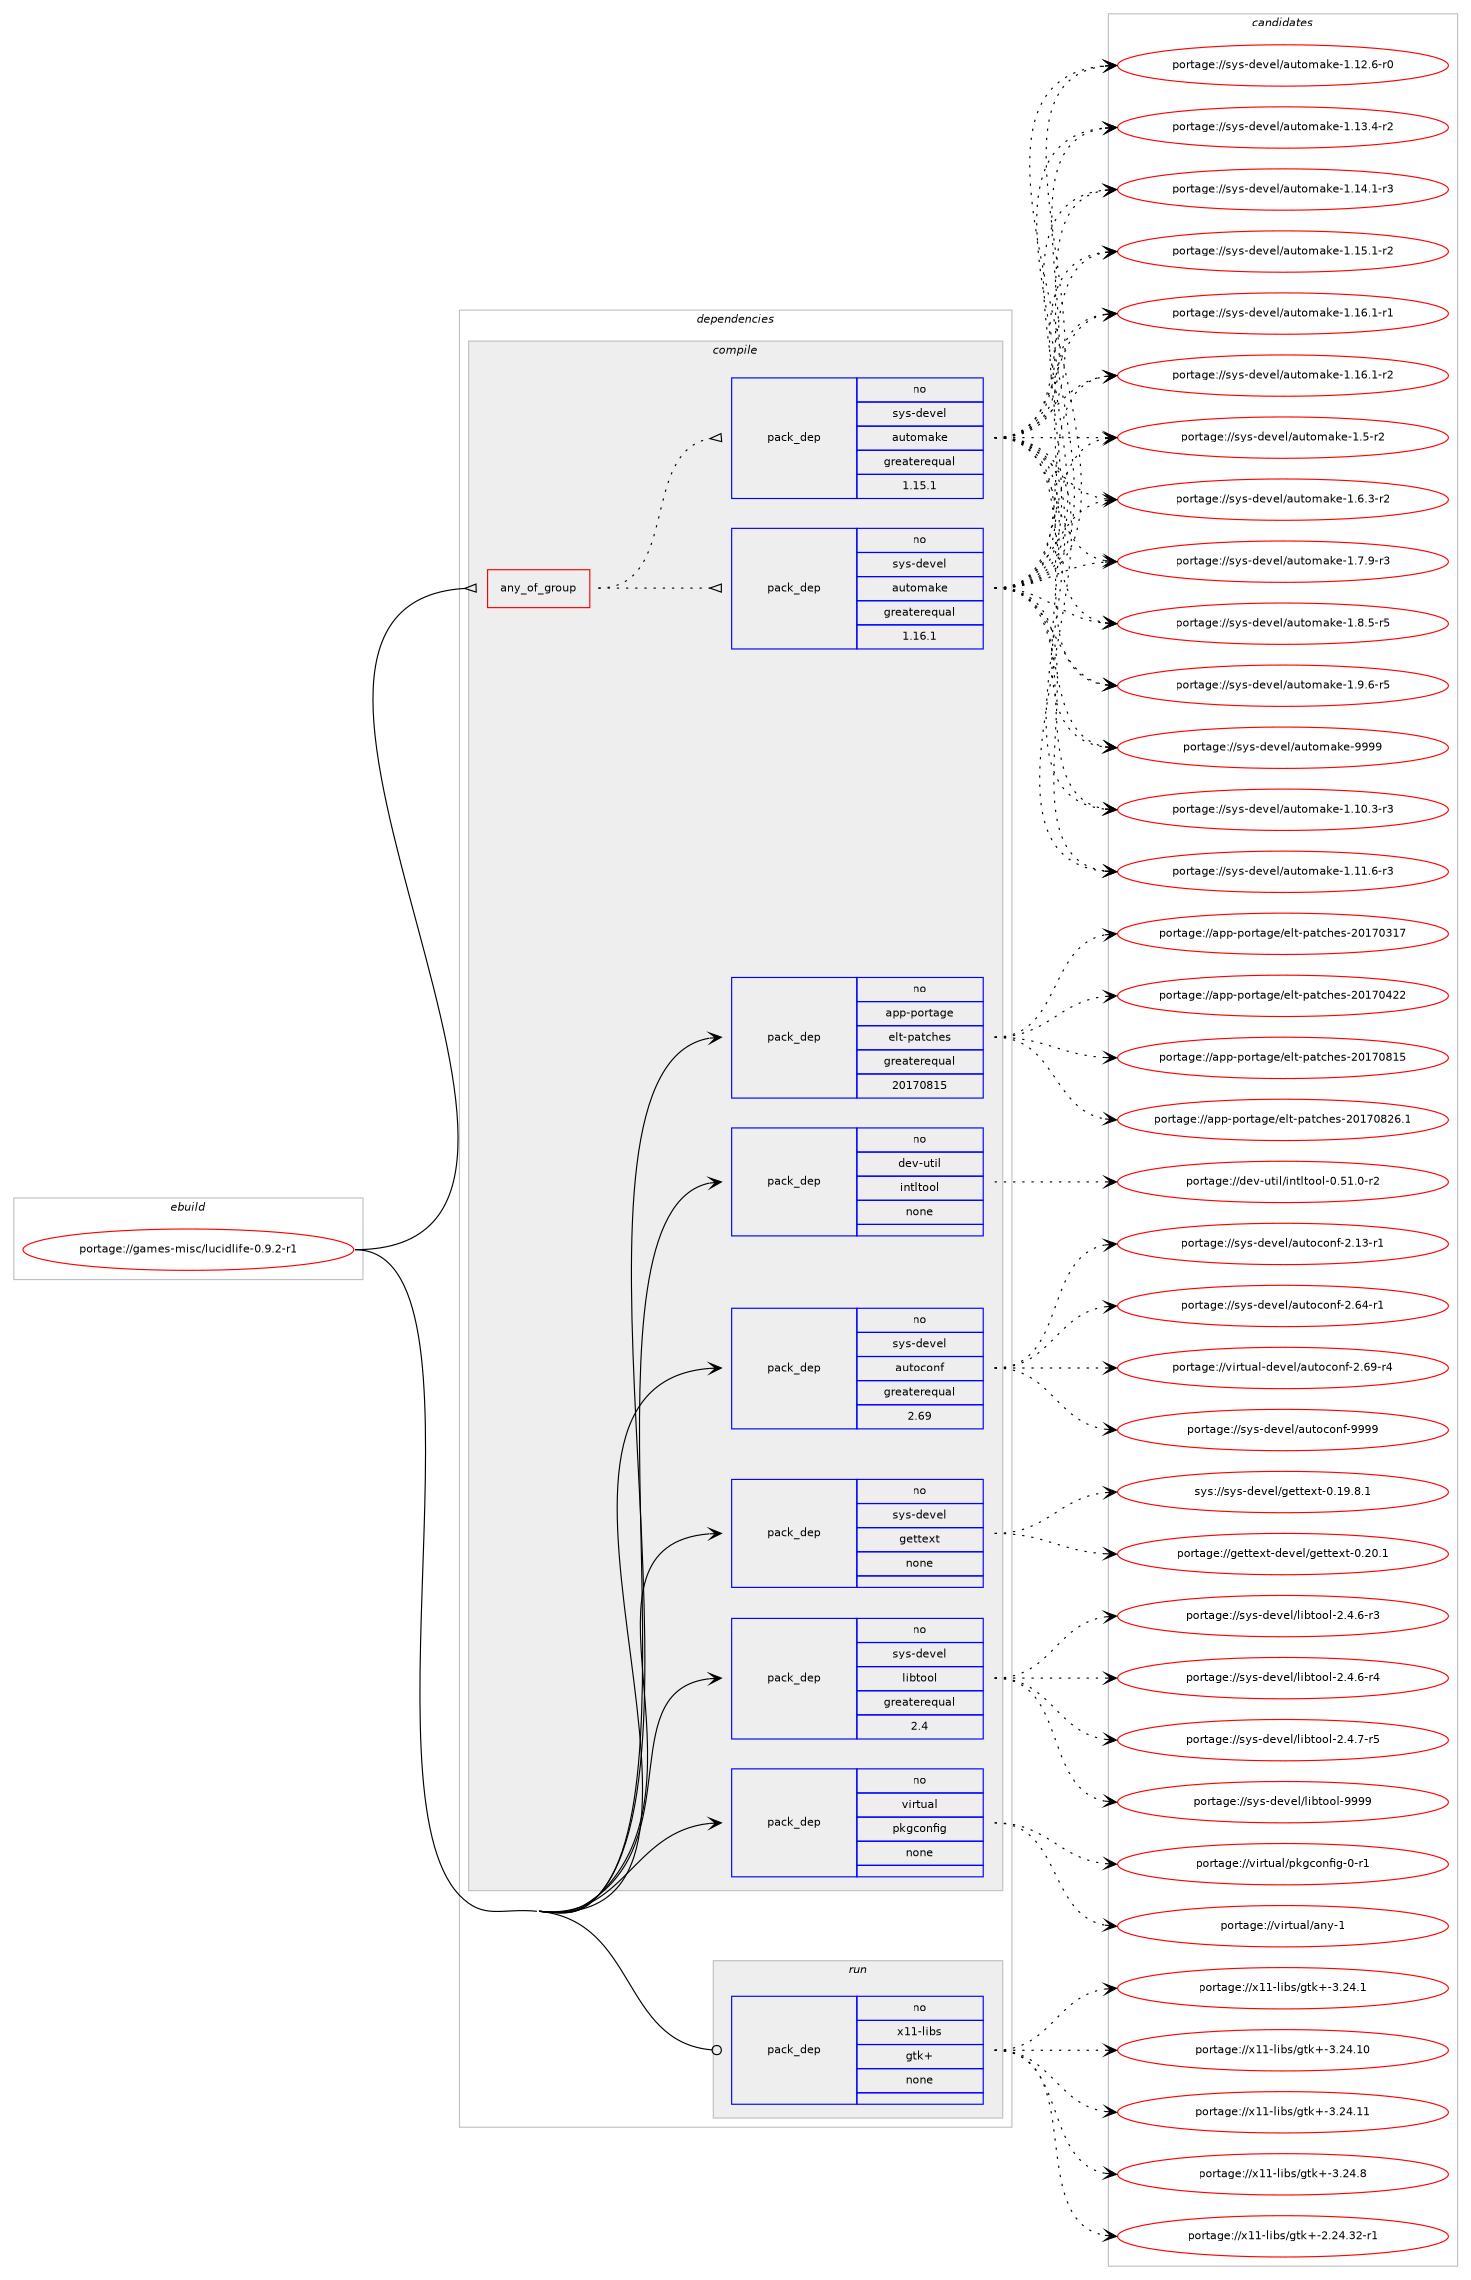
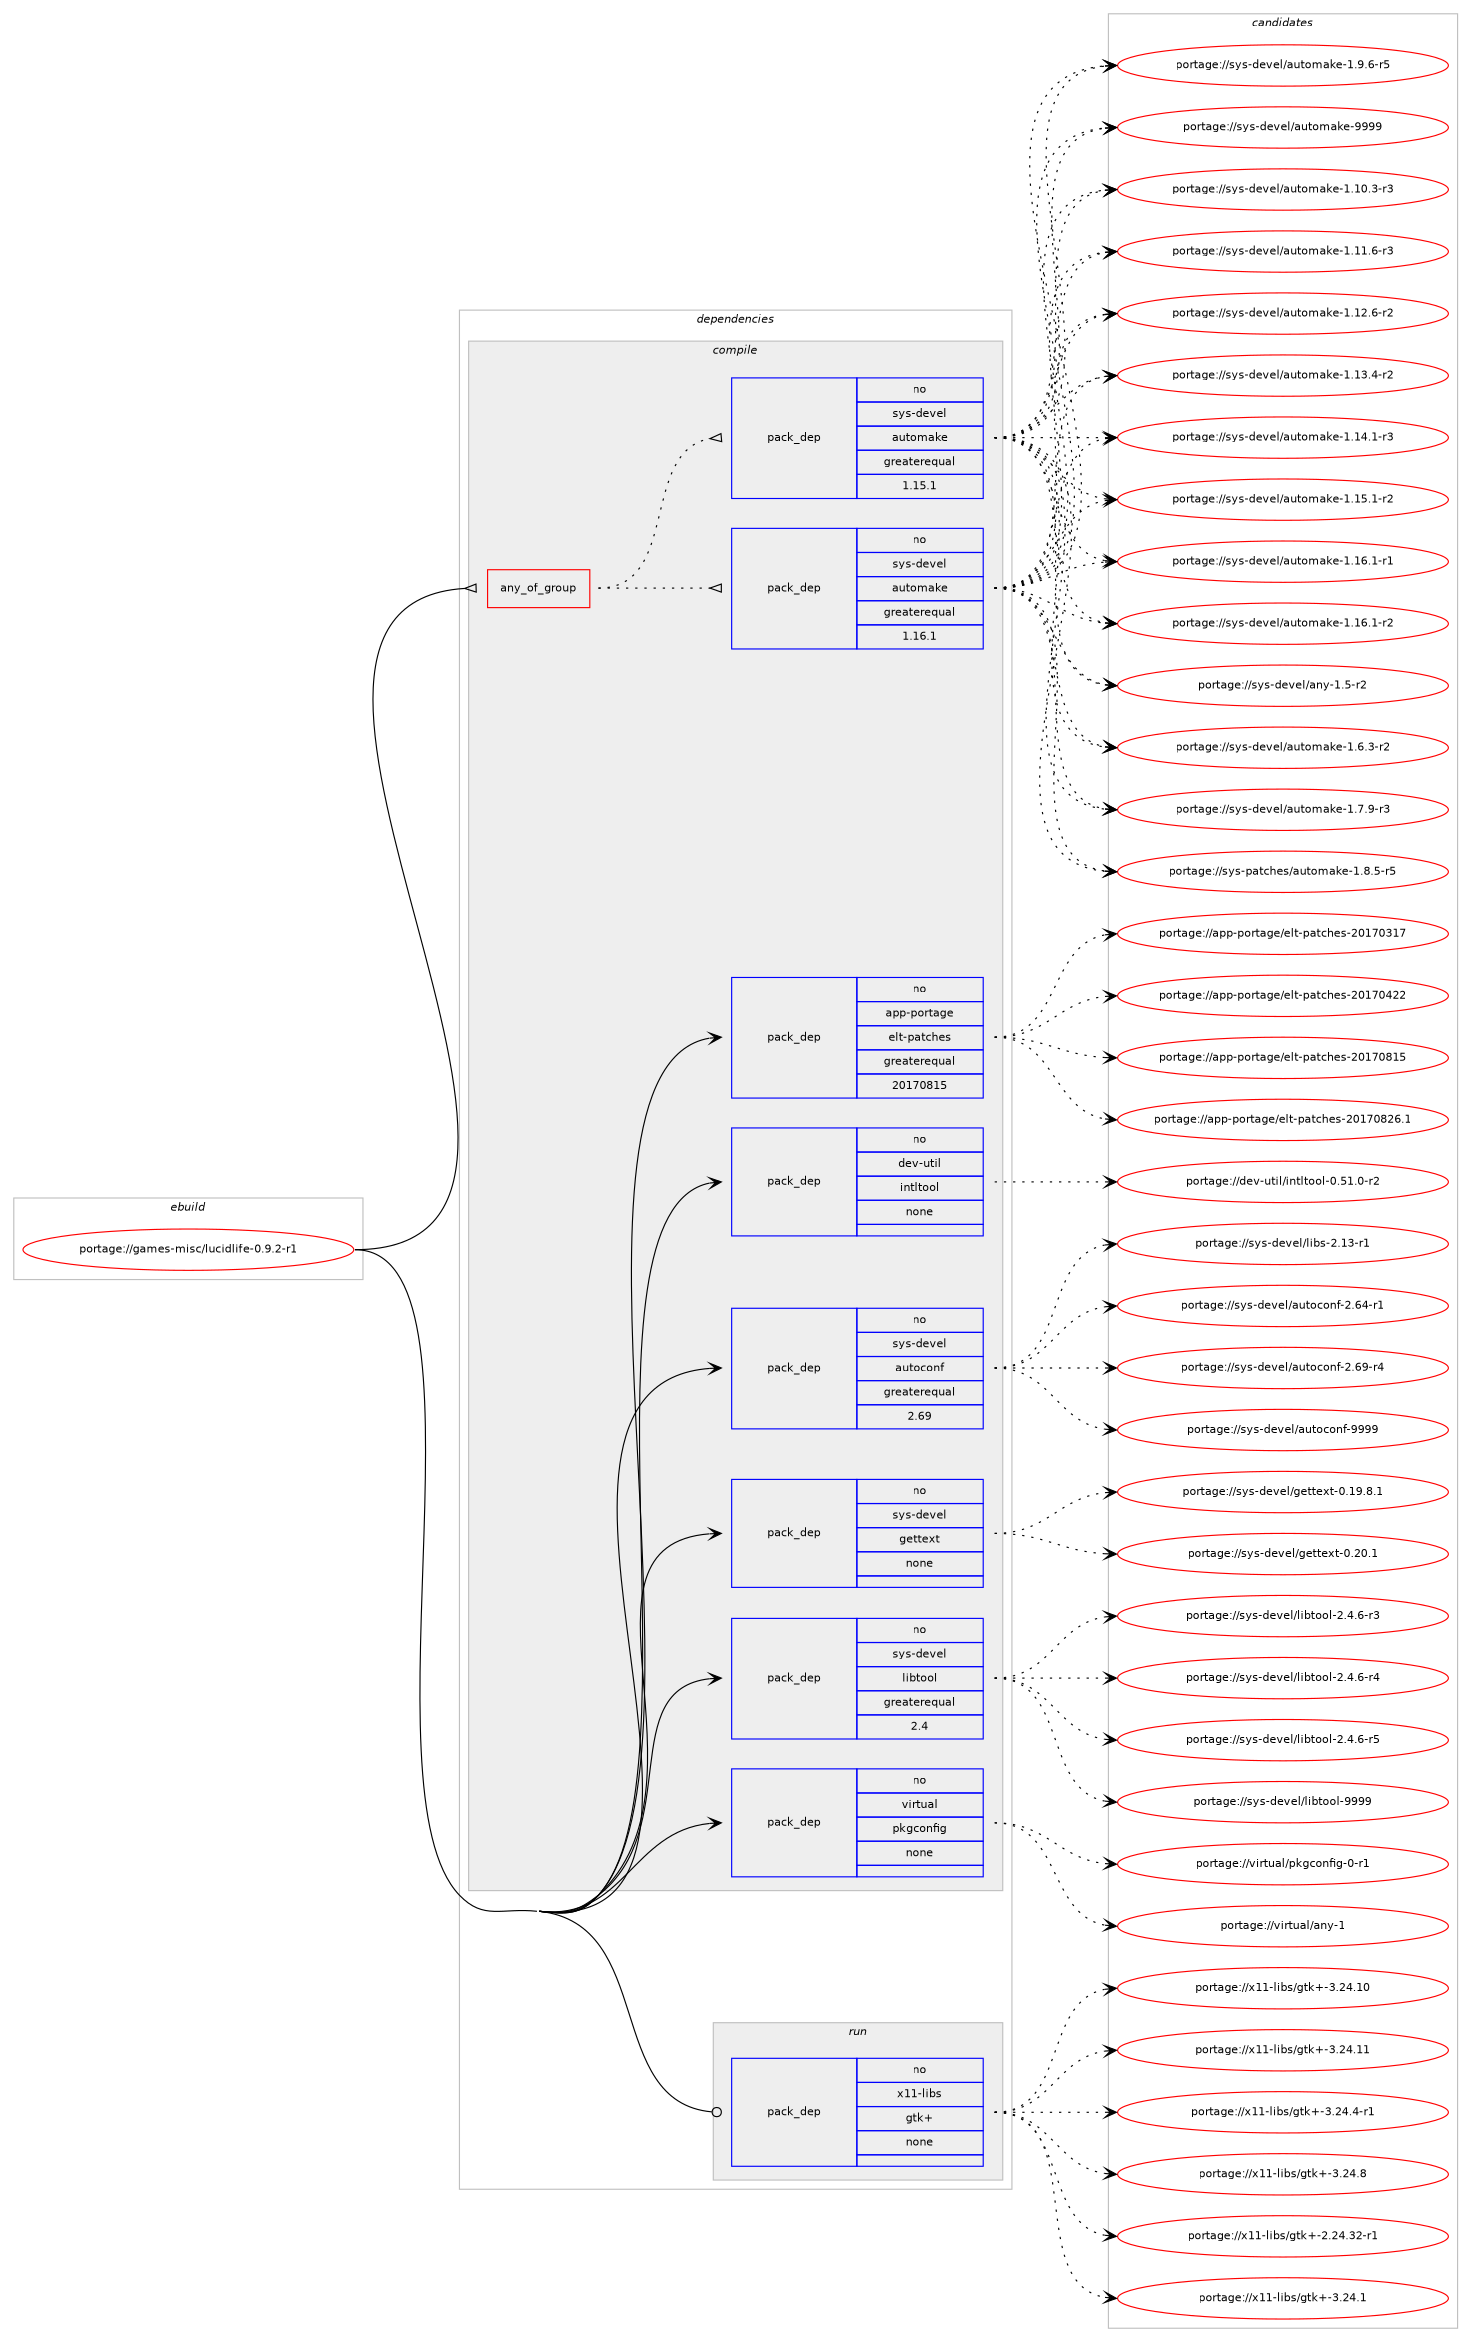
node "portage://sys-devel/automake-1.12.6-r0": label "portage://sys-devel/automake-1.12.6-r0" -> "portage://sys-devel/automake-1.12.6-r2"
node "portage://sys-devel/automake-1.5-r2": label "portage://sys-devel/automake-1.5-r2" -> "portage://sys-devel/any-1.5-r2"
node "portage://sys-devel/automake-1.8.5-r5": label "portage://sys-devel/automake-1.8.5-r5" -> "portage://sys-patches/automake-1.8.5-r5"
node "portage://sys-devel/autoconf-2.13-r1": label "portage://sys-devel/autoconf-2.13-r1" -> "portage://sys-devel/libs-2.13-r1"
node "portage://virtual-devel/autoconf-2.69-r4": label "portage://virtual-devel/autoconf-2.69-r4" -> "portage://sys-devel/autoconf-2.69-r4"
node "sys://sys-devel/gettext-0.19.8.1": label "sys://sys-devel/gettext-0.19.8.1" -> "portage://sys-devel/gettext-0.19.8.1"
node "portage://gettext-devel/gettext-0.20.1": label "portage://gettext-devel/gettext-0.20.1" -> "portage://sys-devel/gettext-0.20.1"
node "portage://sys-devel/libtool-2.4.7-r5": label "portage://sys-devel/libtool-2.4.7-r5" -> "portage://sys-devel/libtool-2.4.6-r5"
node "portage://x11-libs/gtk+-3.24.4-r1": added
